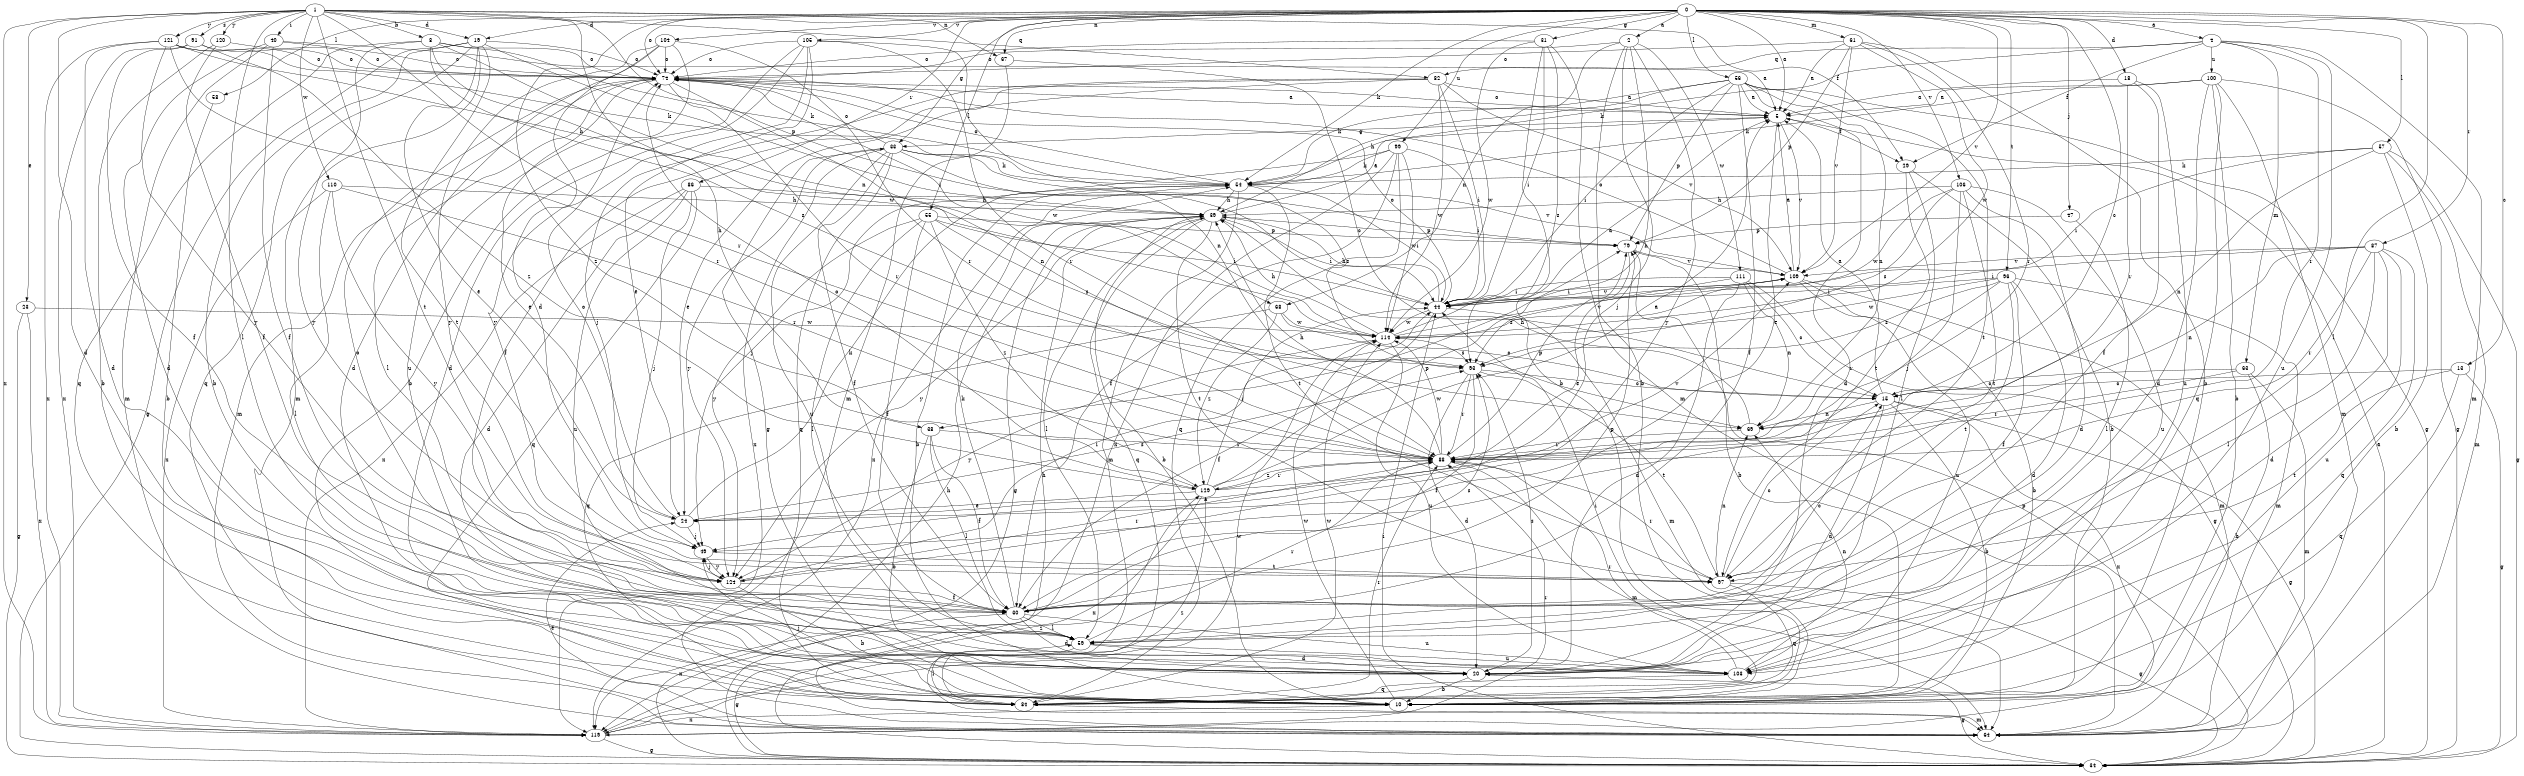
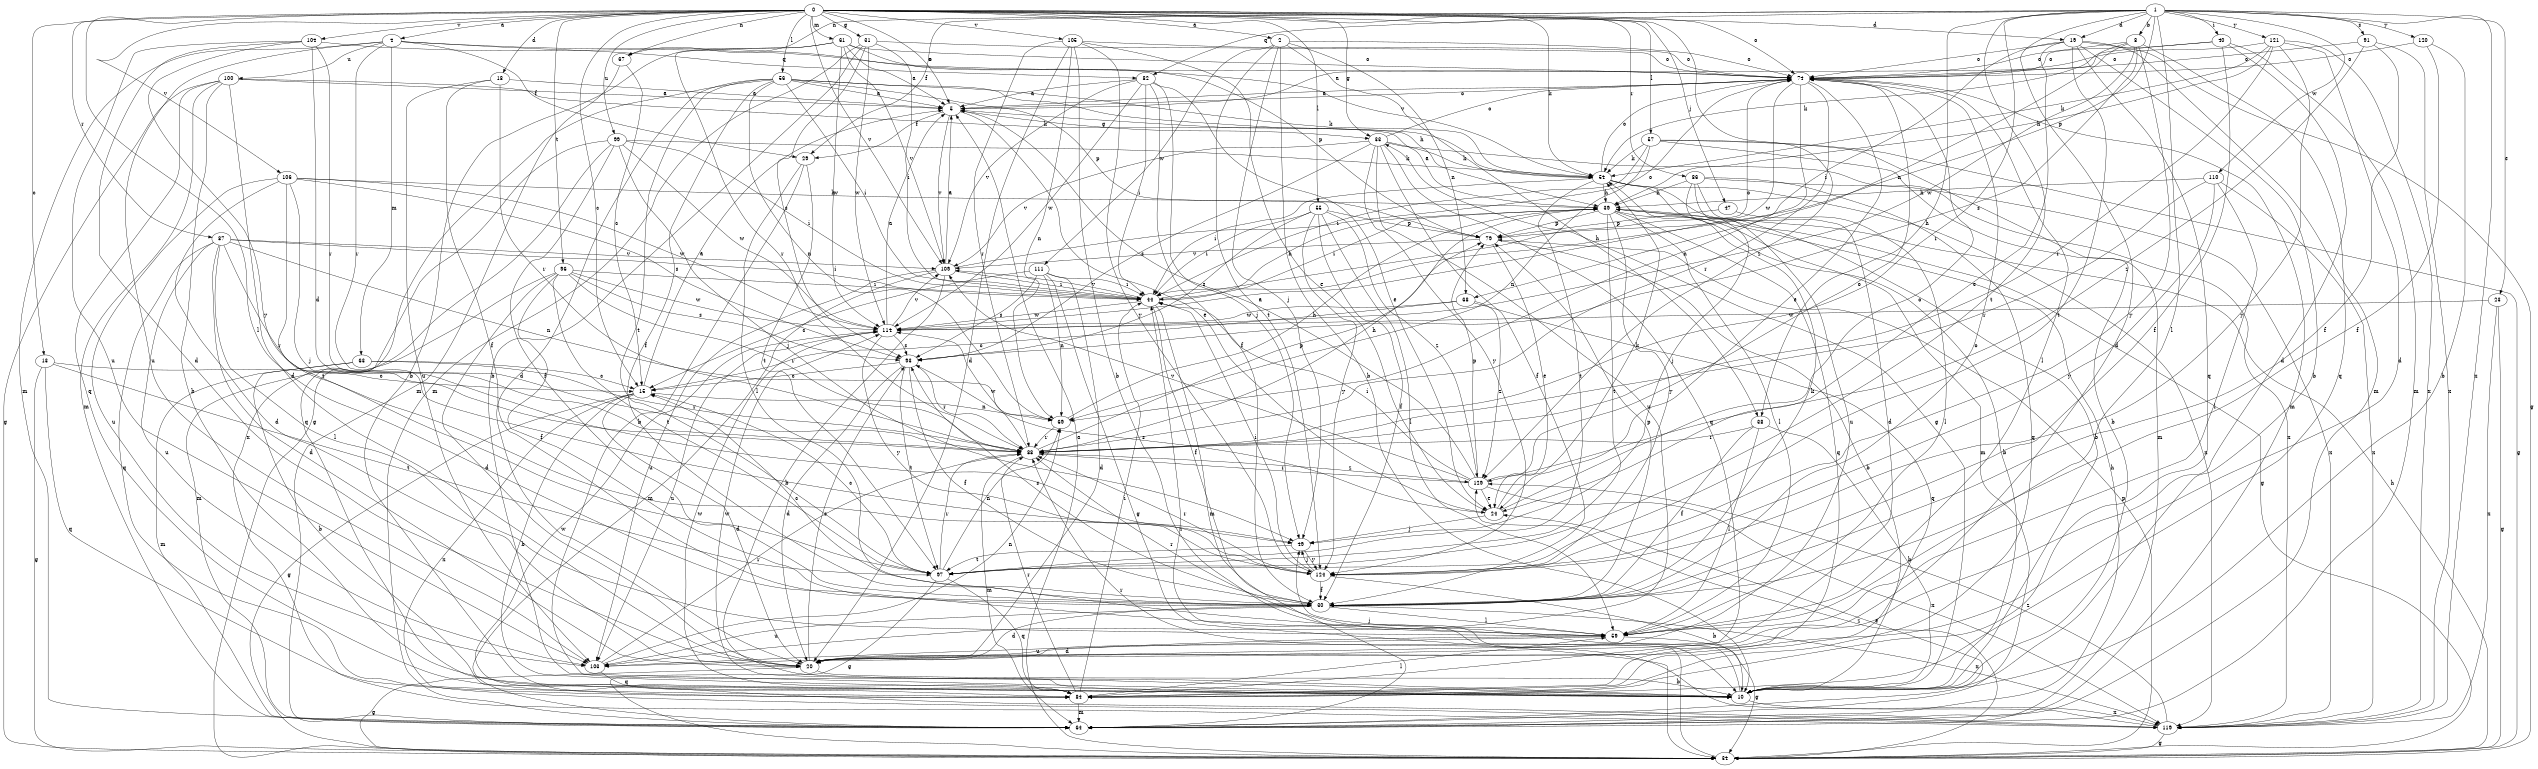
node "58": removed
edge "4" -> "54": label "k" -> "v"
edge "114" -> "39": removed, label "h"
edge "2" -> "124": label "y" -> "t"
